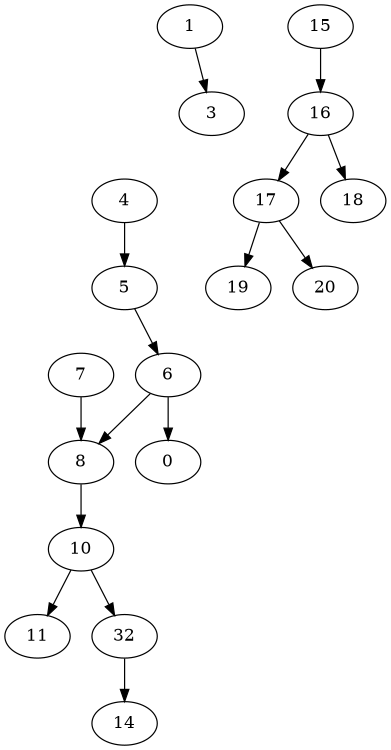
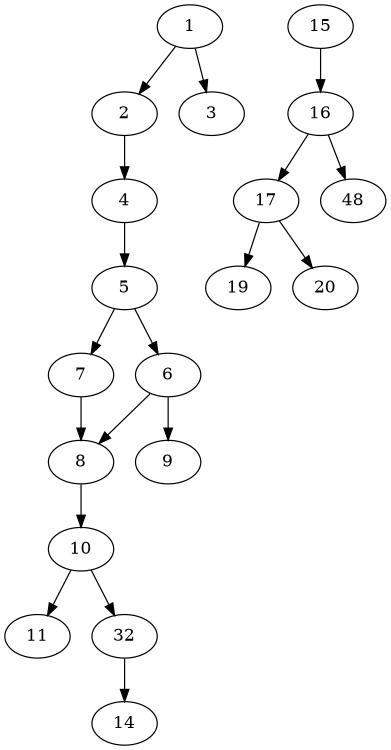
node "2": added
node "18": label "18" -> "48"
edge "5" -> "7": added
node "0": label "0" -> "9"
